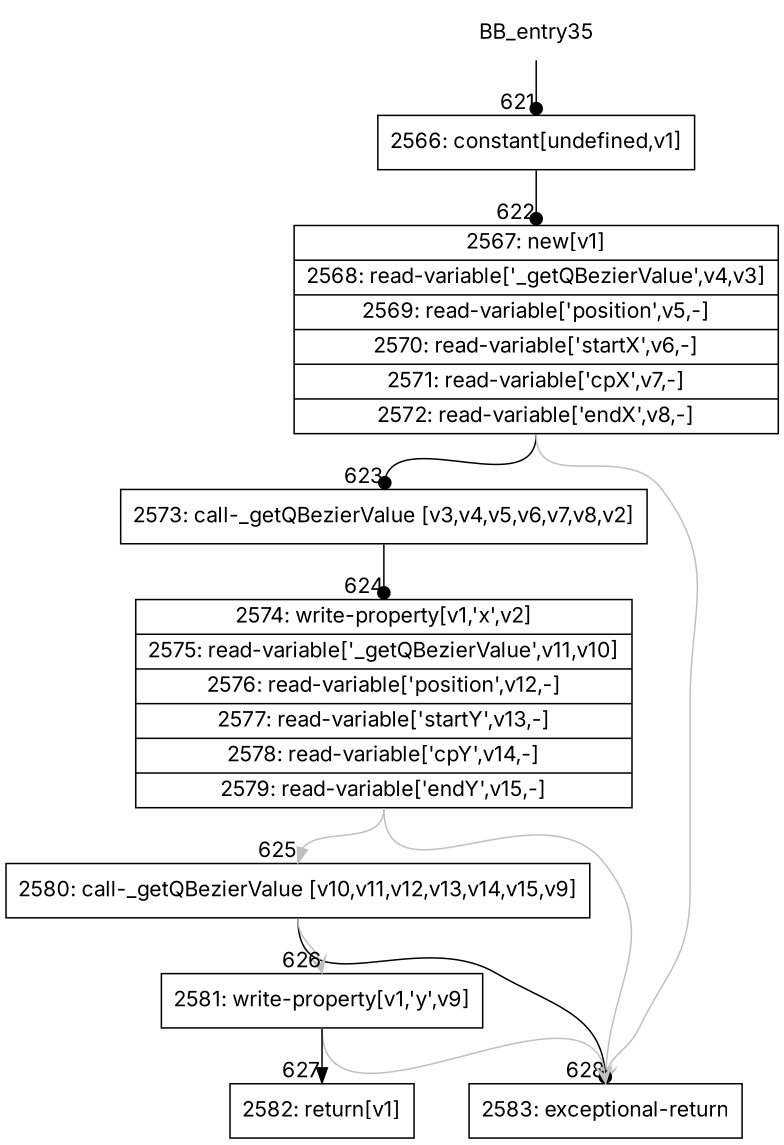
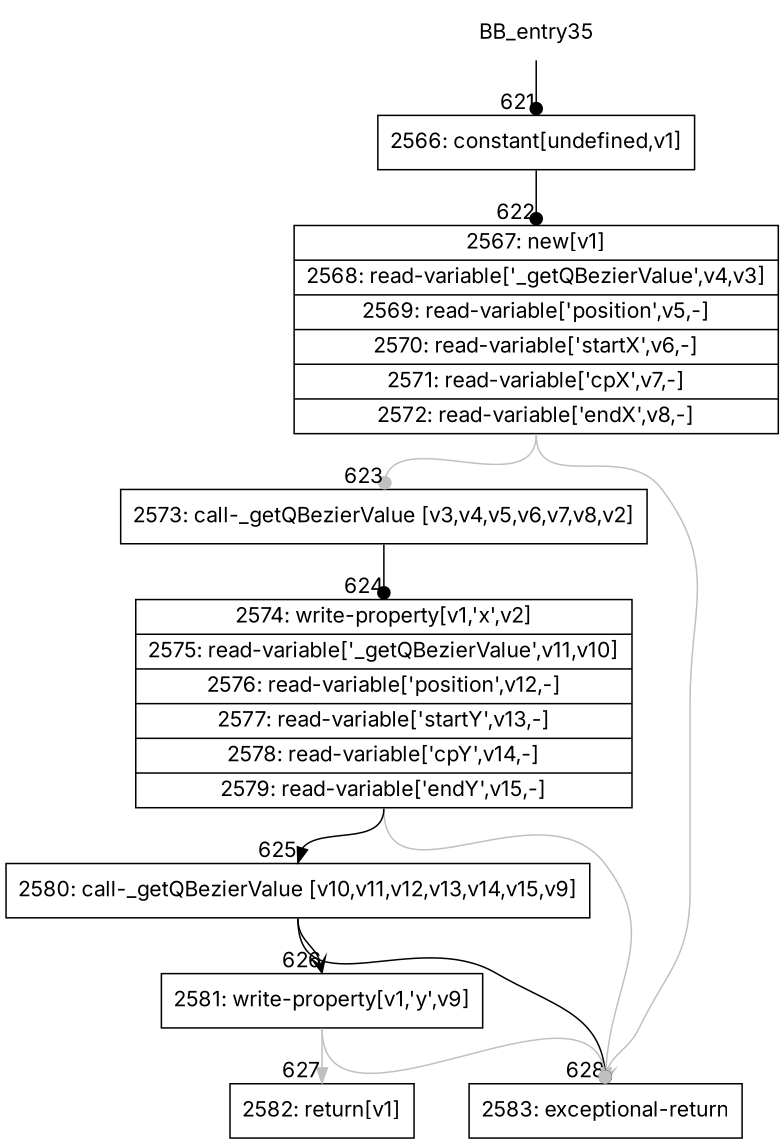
edge "2567: new[v1]" -> "2573: call-_getQBezierValue [v3,v4,v5,v6,v7,v8,v2]": color black -> gray
edge "2574: write-property[v1,'x',v2]" -> "2580: call-_getQBezierValue [v10,v11,v12,v13,v14,v15,v9]": color gray -> black
edge "2580: call-_getQBezierValue [v10,v11,v12,v13,v14,v15,v9]" -> "2581: write-property[v1,'y',v9]": color gray -> black
edge "2581: write-property[v1,'y',v9]" -> "2582: return[v1]": color black -> gray
edge "2581: write-property[v1,'y',v9]" -> "2583: exceptional-return": arrowhead vee -> dot
